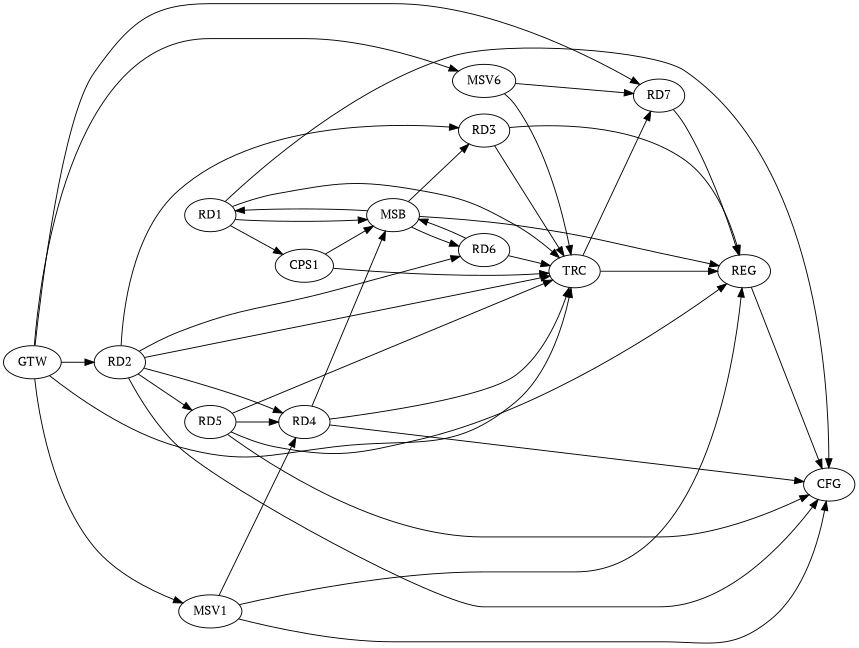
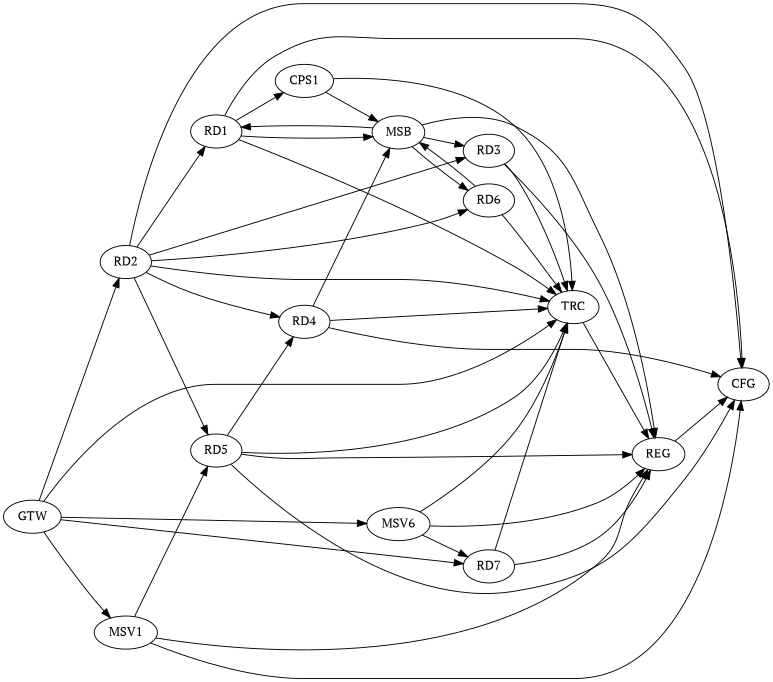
edge "TRC" -> "RD7": reversed
edge "RD2" -> "RD1": added
edge "MSV6" -> "REG": added
edge "MSV1" -> "RD4": now "MSV1" -> "RD5"
